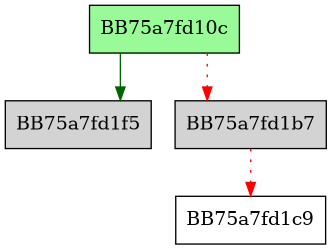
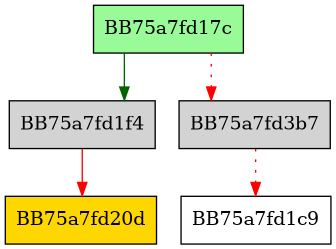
node "BB75a7fd10c": label "BB75a7fd10c" -> "BB75a7fd17c"
node "BB75a7fd1f5": label "BB75a7fd1f5" -> "BB75a7fd1f4"
node "BB75a7fd1b7": label "BB75a7fd1b7" -> "BB75a7fd3b7"
node "BB75a7fd20d": added
